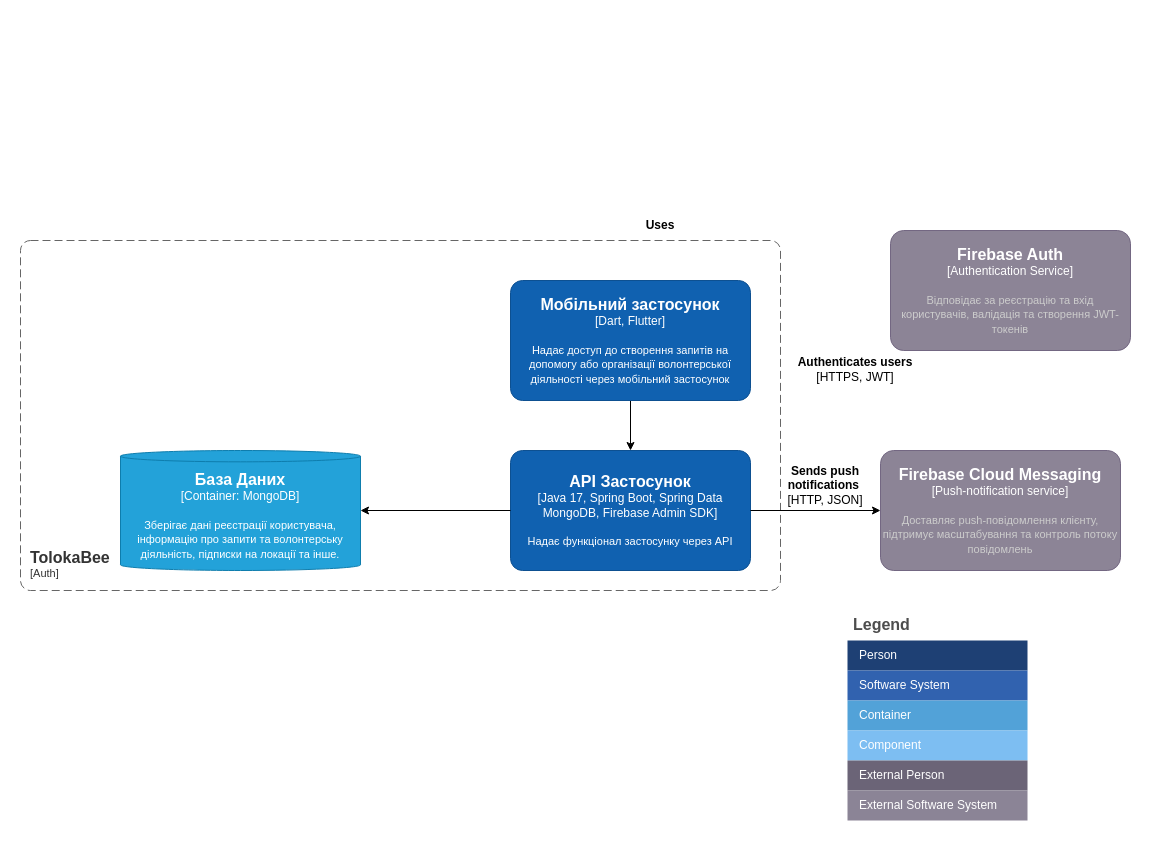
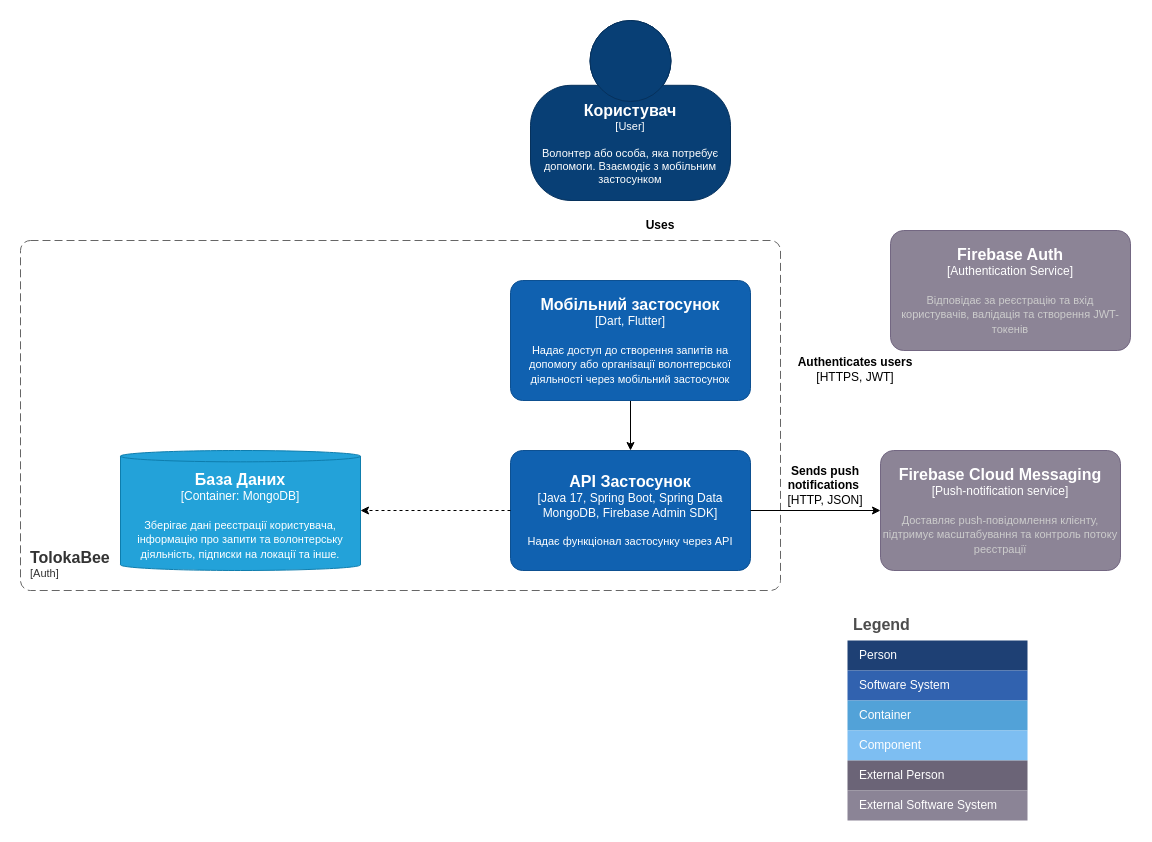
node "Користувач [User] Волонтер або особа, яка потребує допомоги. Взаємодіє з мобільним застосунком": added
edge "API Застосунок [Java 17, Spring Boot, Spring Data MongoDB, Firebase Admin SDK] Надає функціонал застосунку через API" -> "База Даних [Container: MongoDB] Зберігає дані реєстрації користувача, інформацію про запити та волонтерську діяльність, підписки на локації та інше.": style solid -> dashed
node "Firebase Cloud Messaging [Push-notification service] Доставляє push-повідомлення клієнту, підтримує масштабування та контроль потоку повідомлень": label "Firebase Cloud Messaging [Push-notification service] Доставляє push-повідомлення клієнту, підтримує масштабування та контроль потоку повідомлень" -> "Firebase Cloud Messaging [Push-notification service] Доставляє push-повідомлення клієнту, підтримує масштабування та контроль потоку реєстрації"
